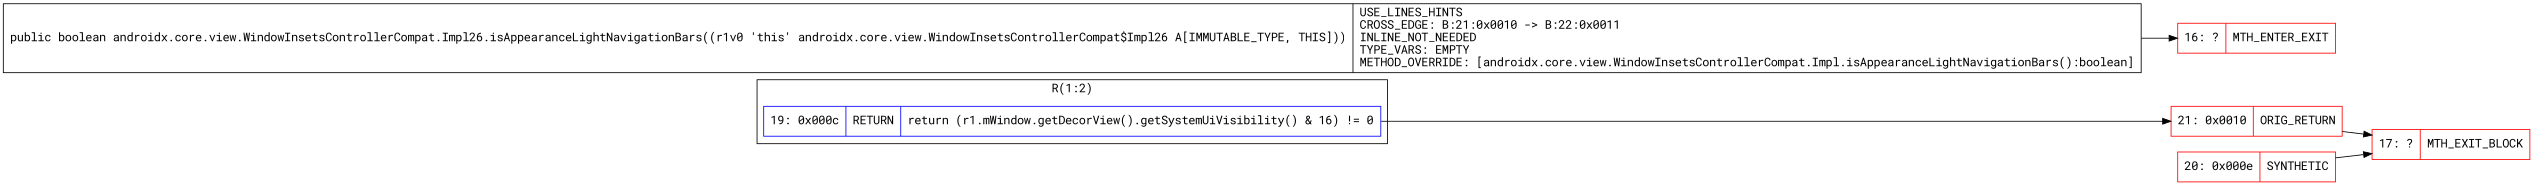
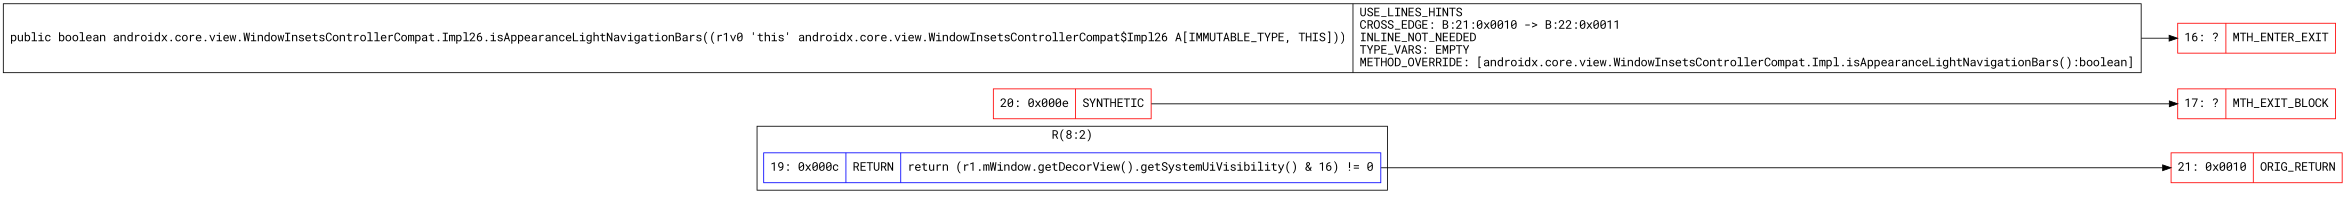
cluster "R(1:2)": label "R(1:2)" -> "R(8:2)"
edge "21: 0x0010" -> "17: ?": removed
